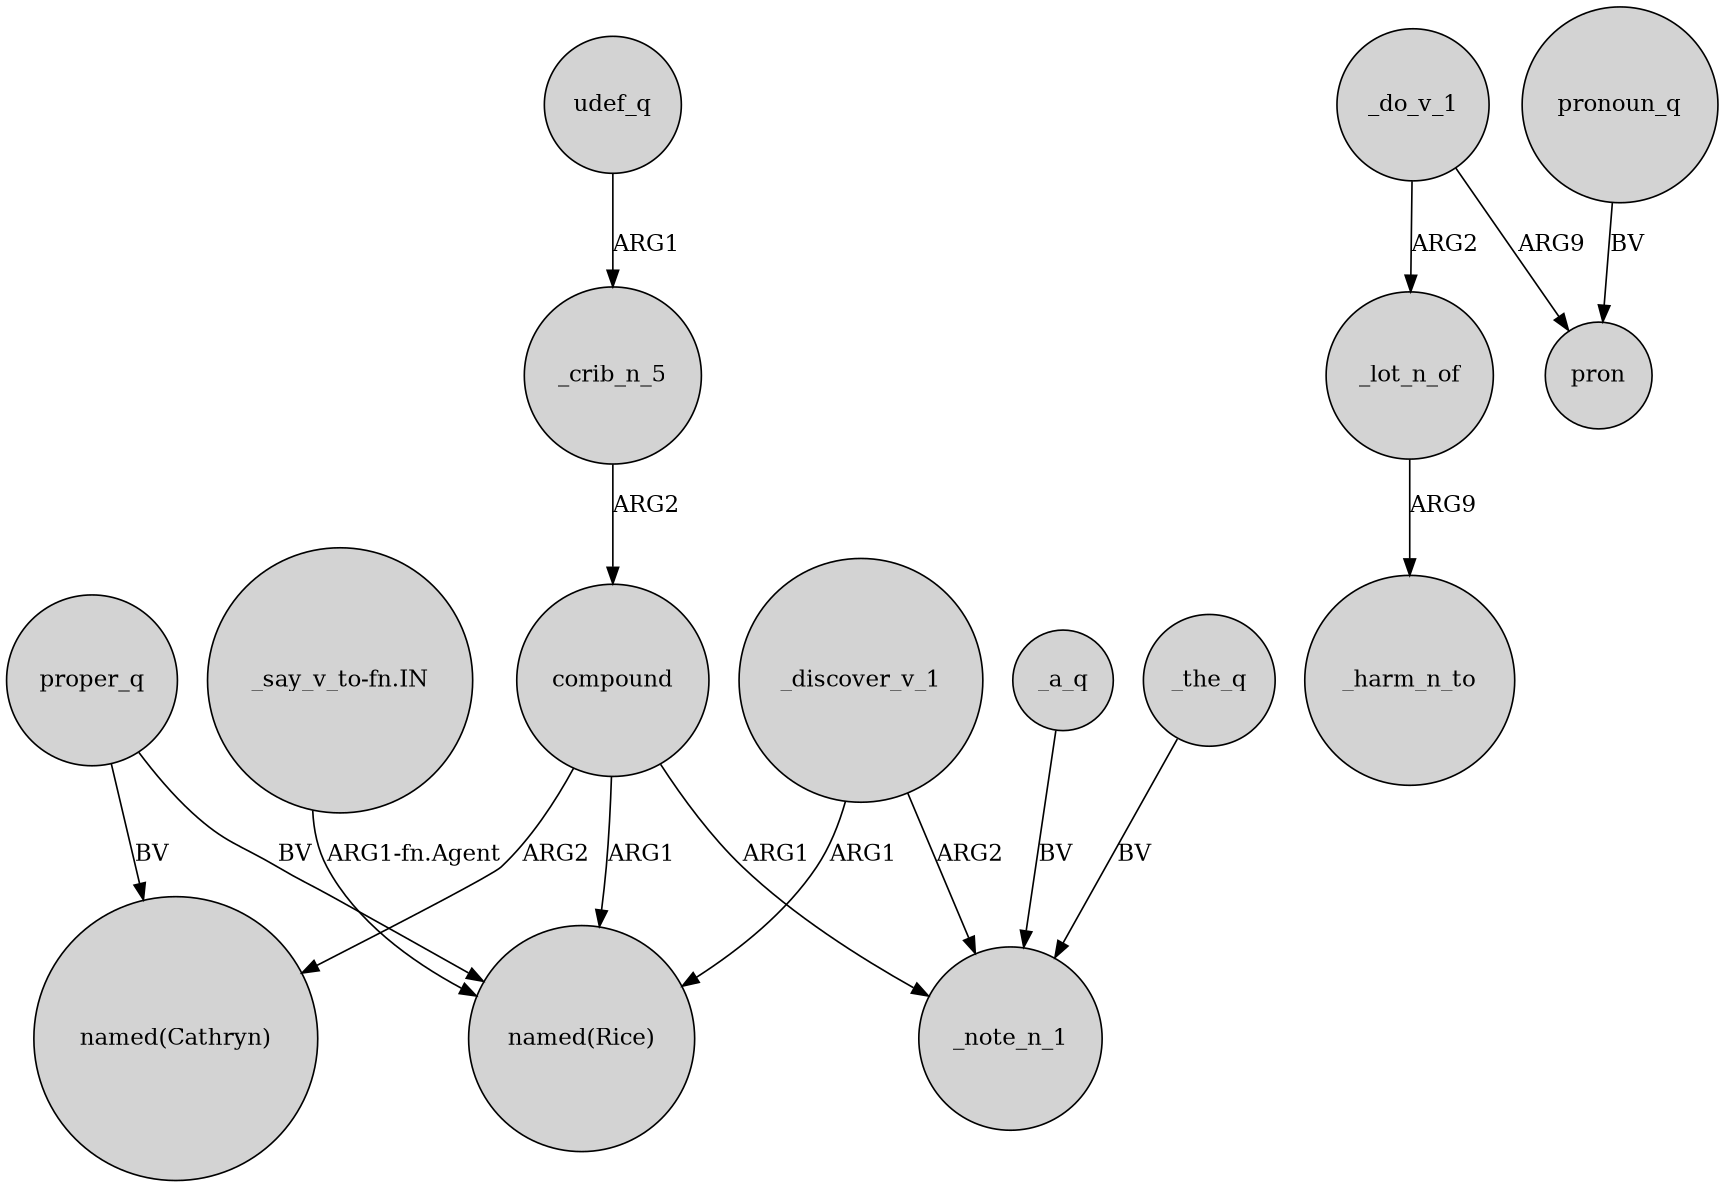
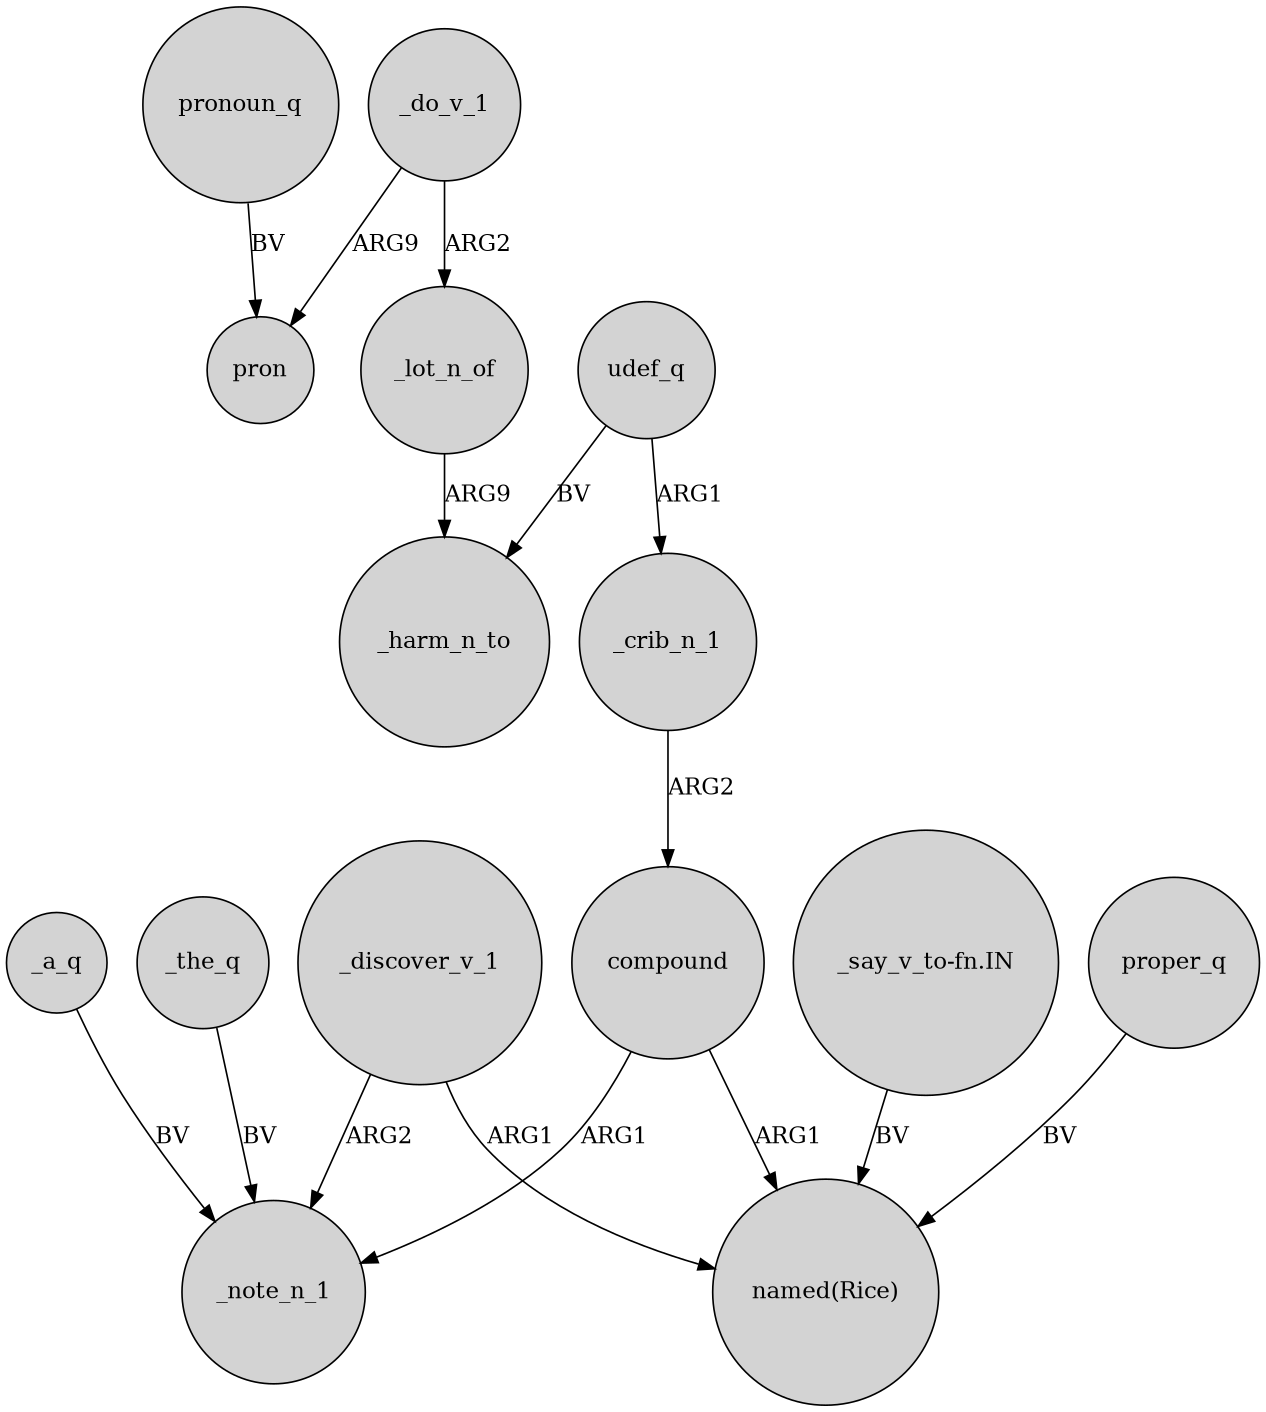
node "_crib_n_5": label "_crib_n_5" -> "_crib_n_1"
edge "udef_q" -> "_harm_n_to": added, label "BV"
edge "_say_v_to-fn.IN" -> "named(Rice)": label "ARG1-fn.Agent" -> "BV"
node "named(Cathryn)": removed
